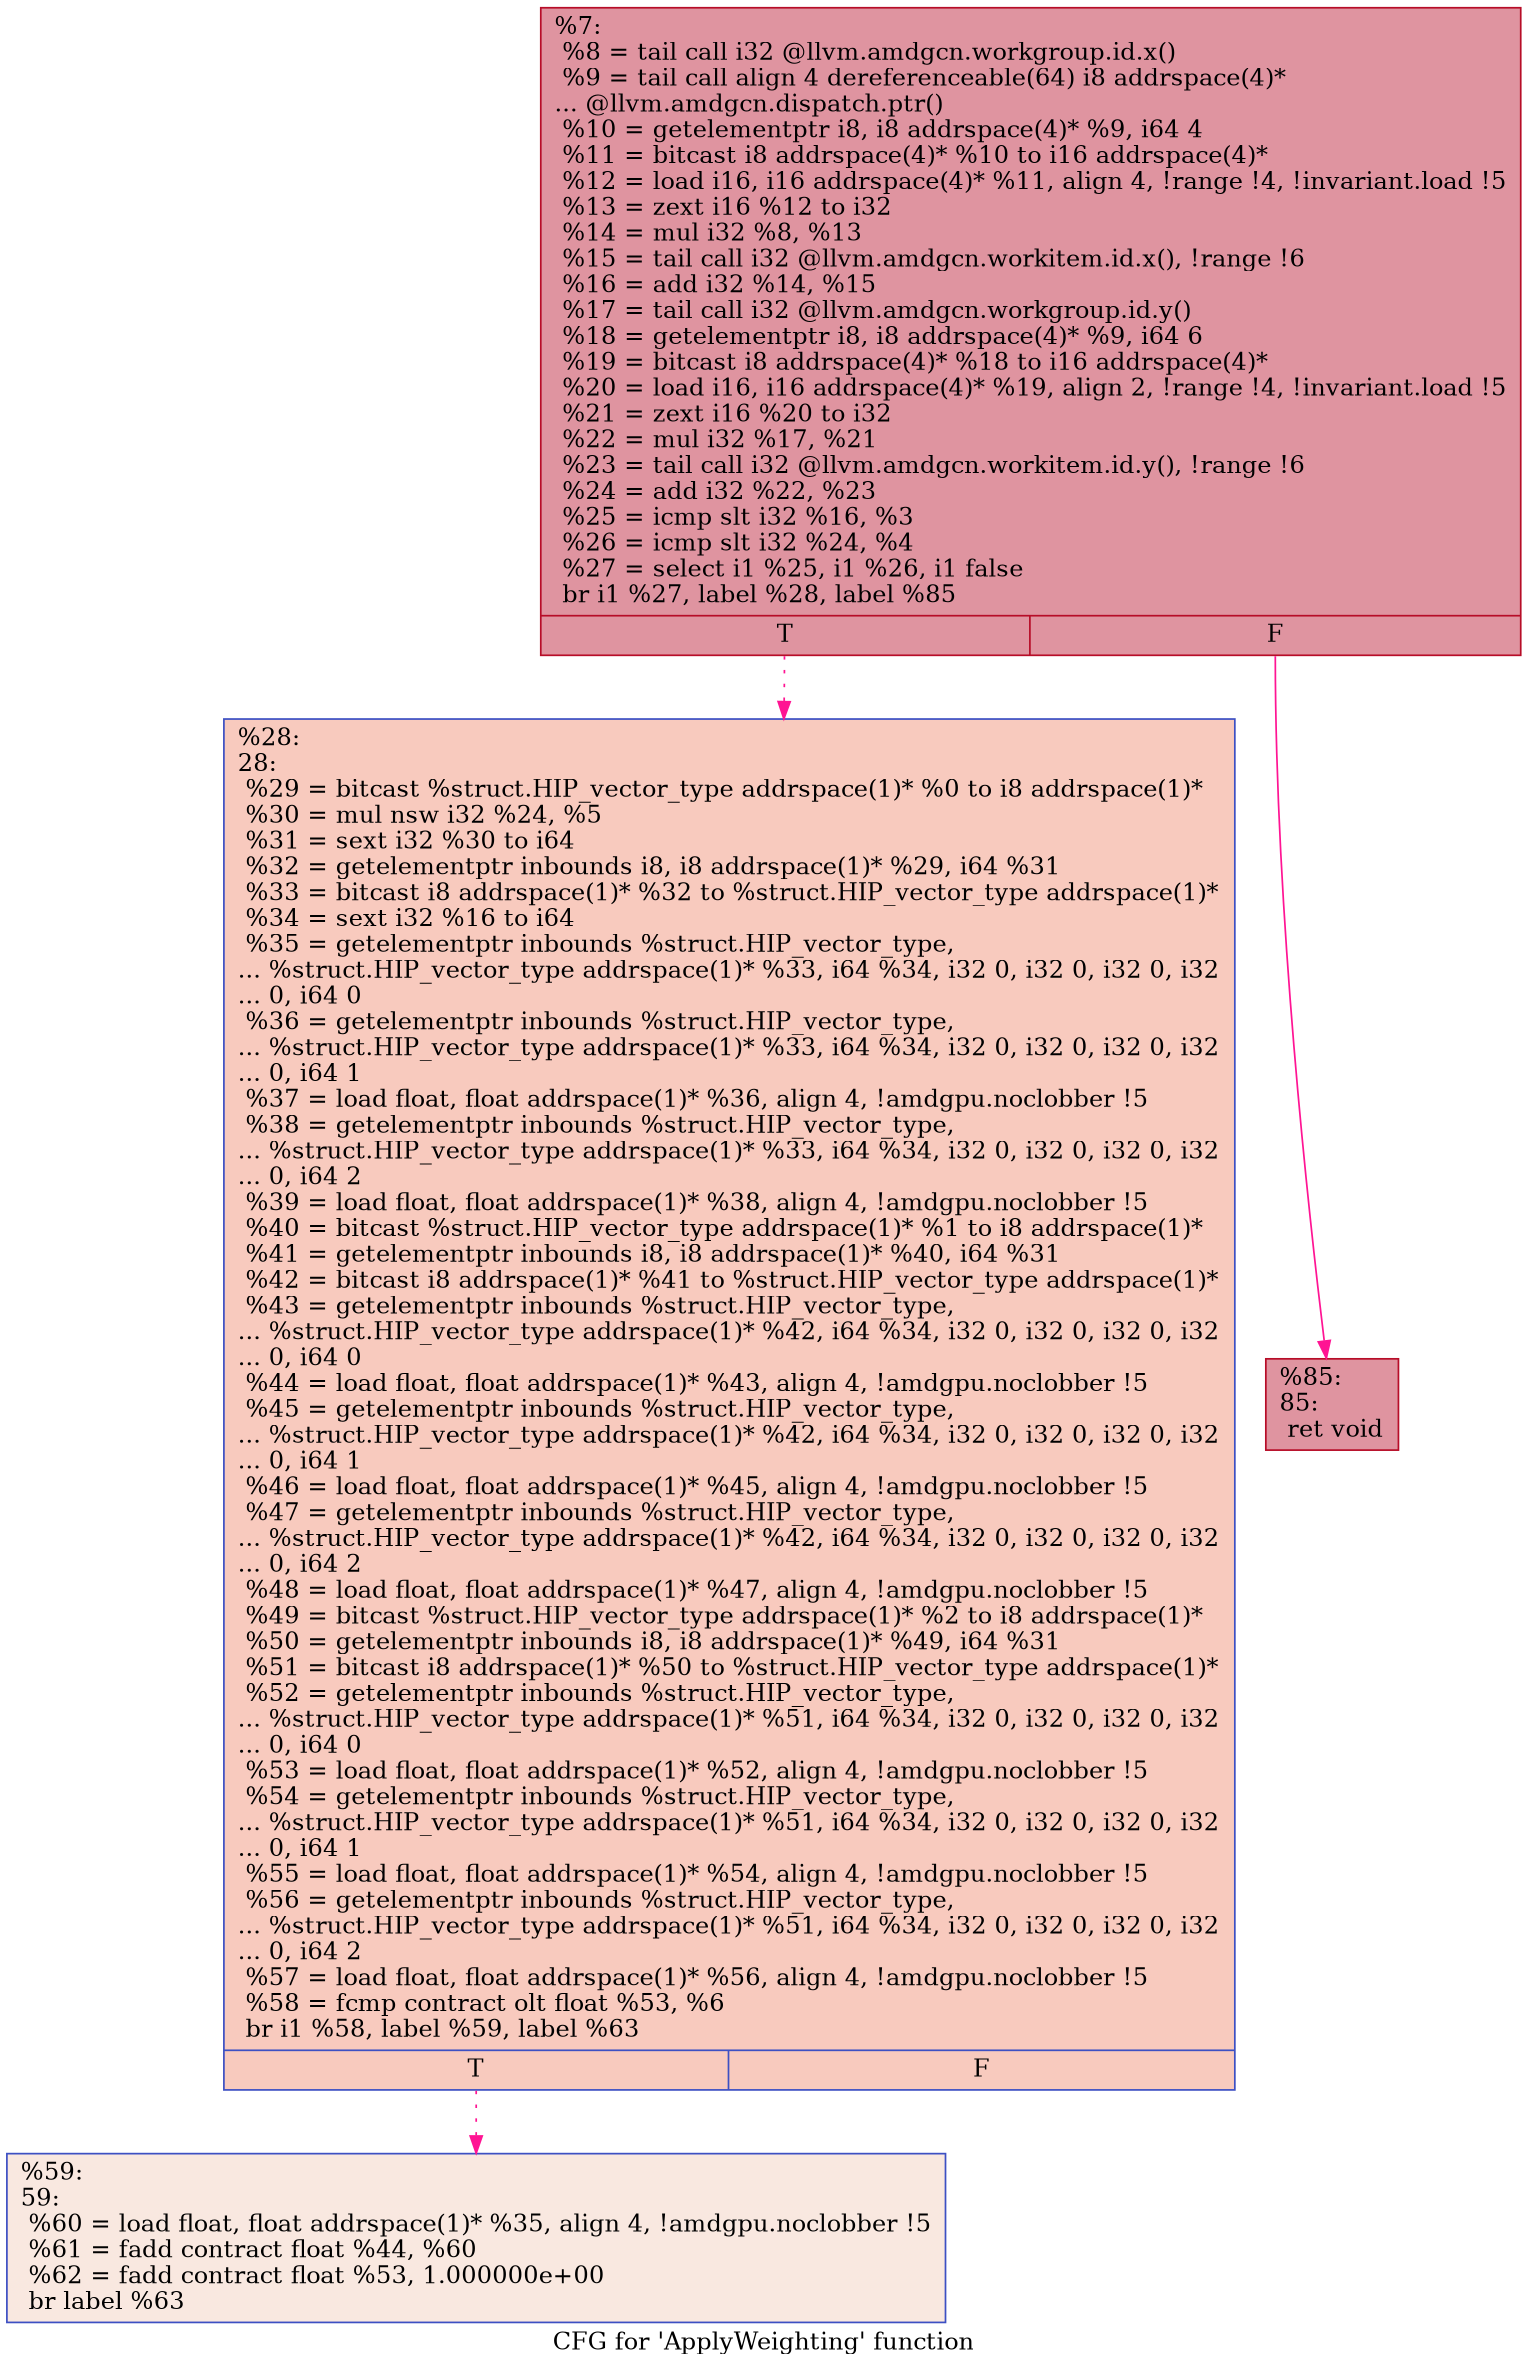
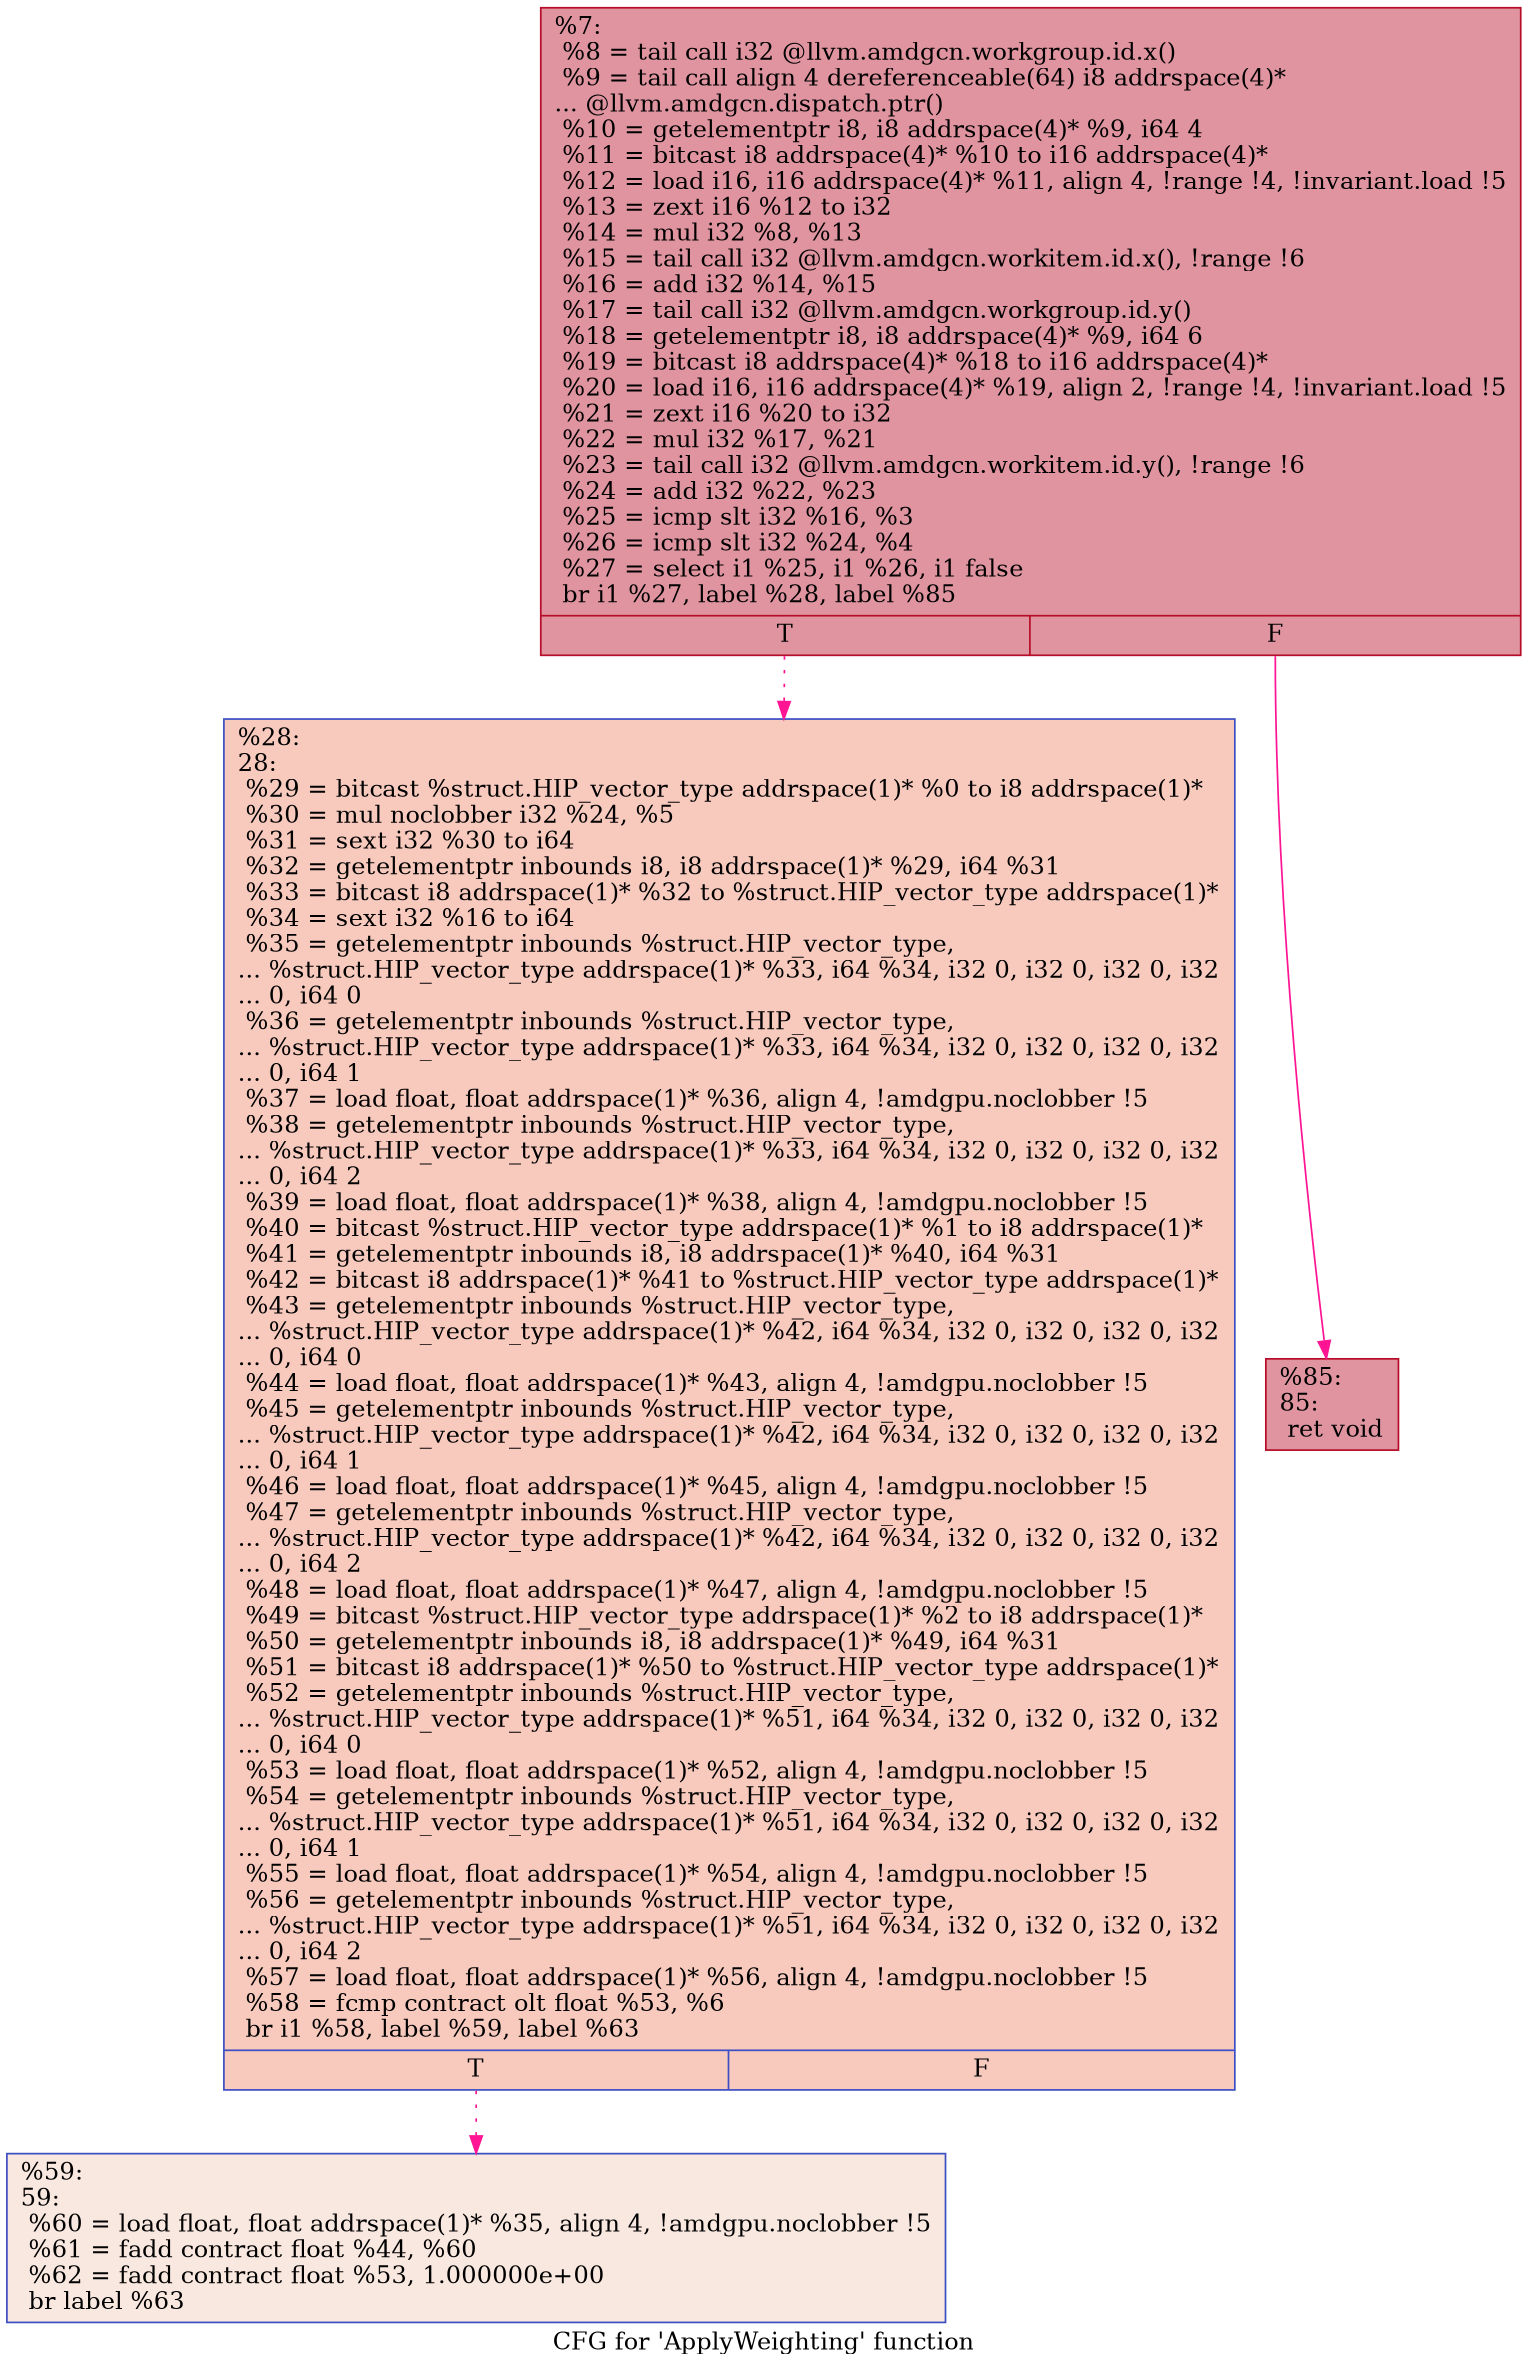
node "%28:": text "%30 = mul nsw i32 %24, %5" -> "%30 = mul noclobber i32 %24, %5"
